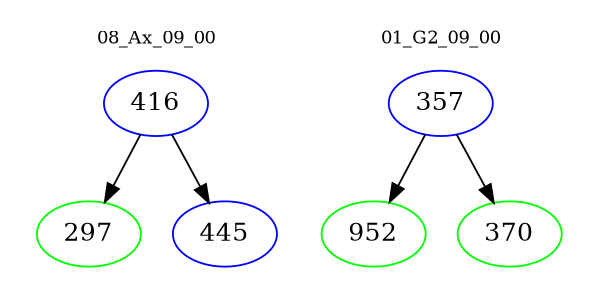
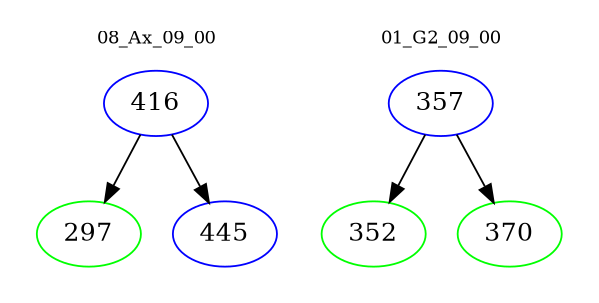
node "952": label "952" -> "352"
